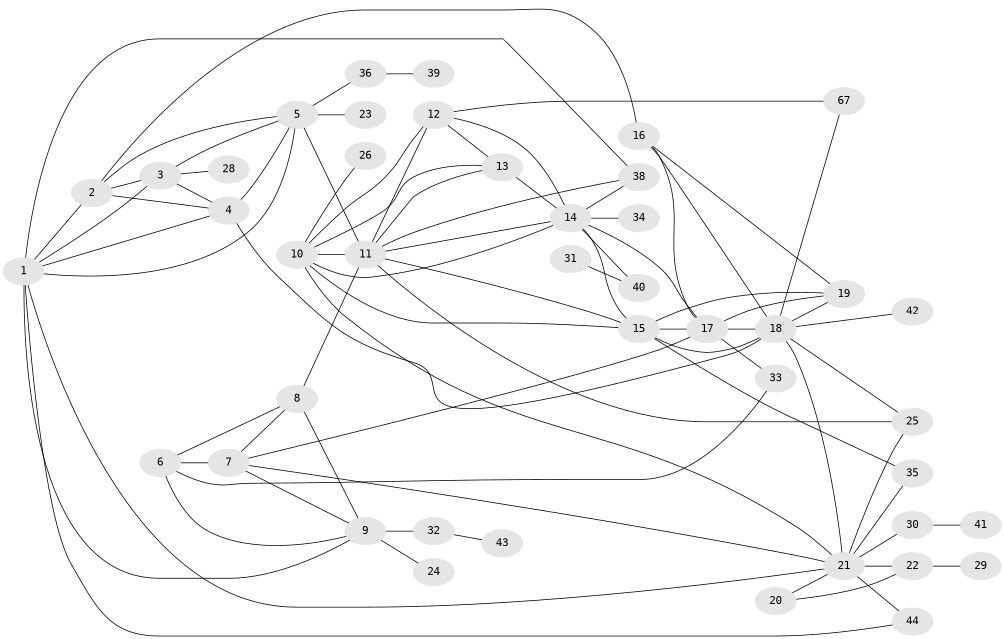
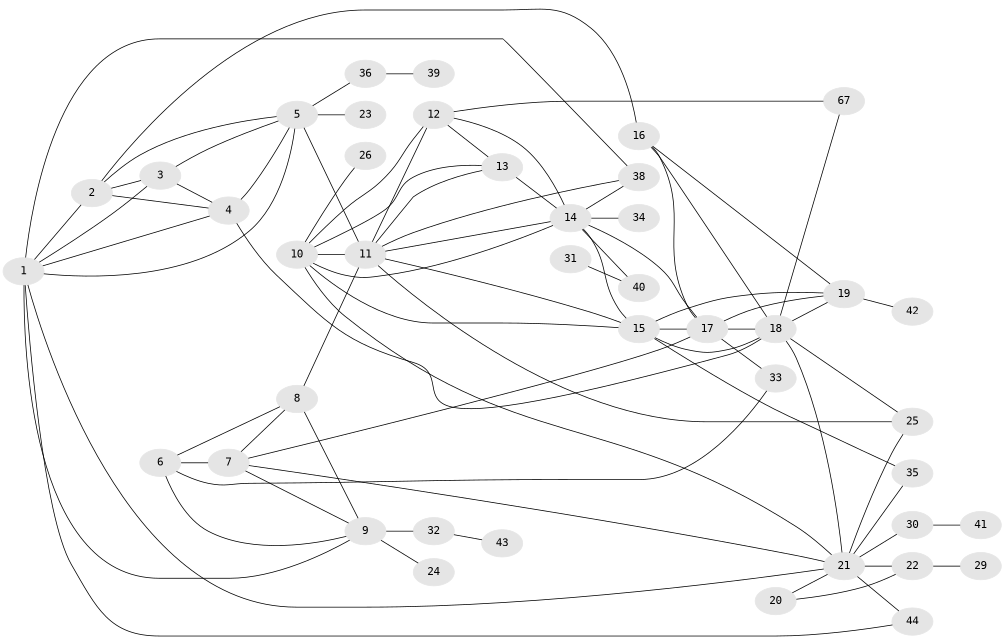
node "28": removed
edge "42" -- "18": now "42" -- "19"
